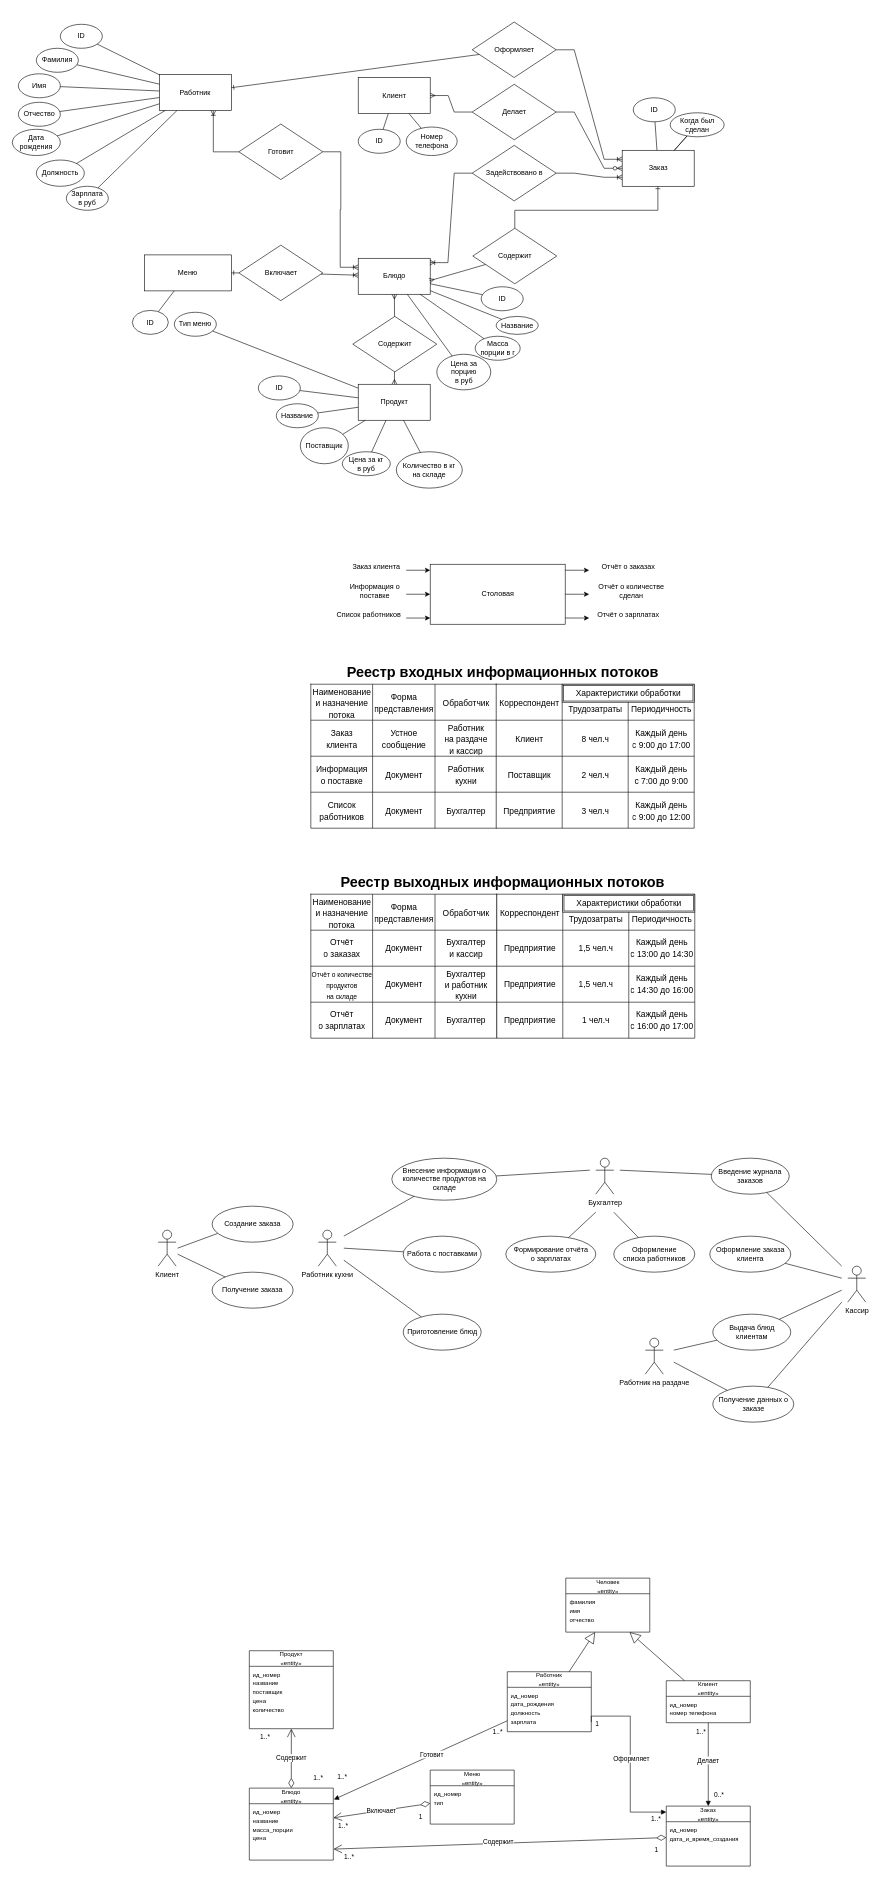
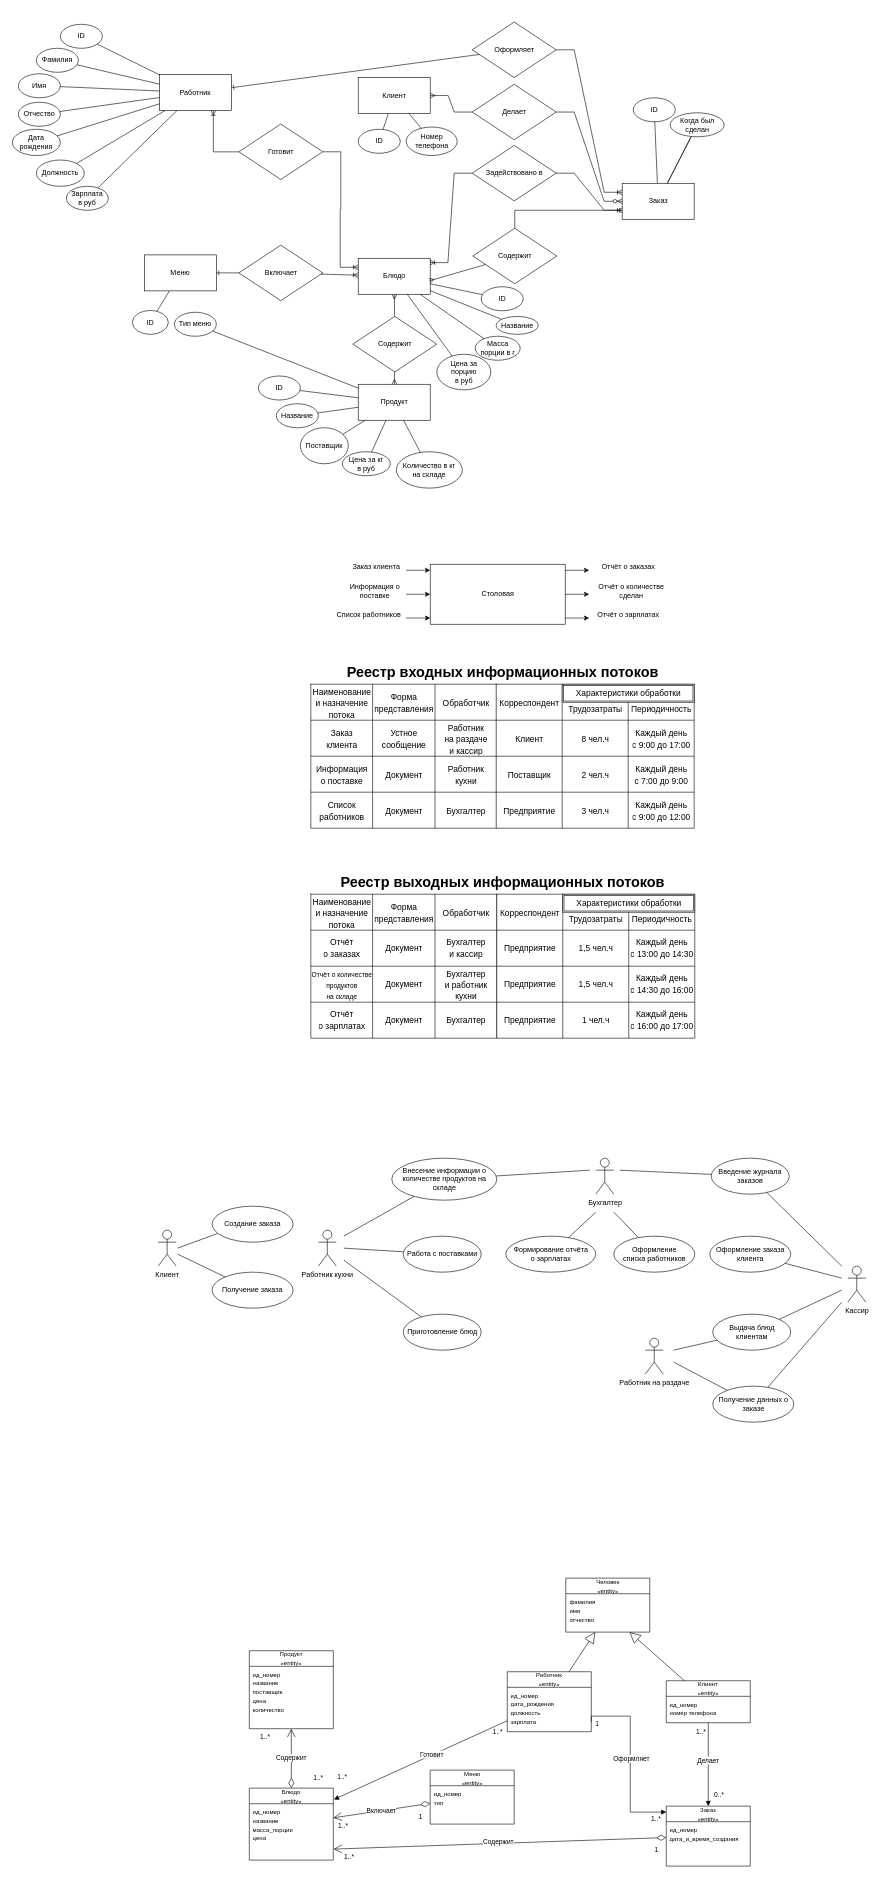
node "Заказ": moved (658, 168) -> (658, 201)
node "Меню": size 87x36 -> 72x36
